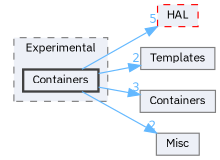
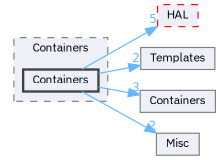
cluster "Experimental": label "Experimental" -> "Containers"
